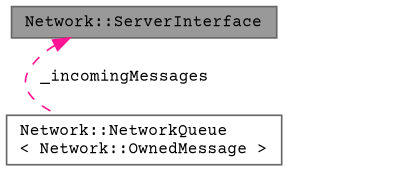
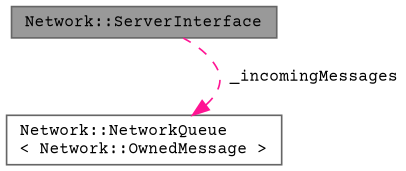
edge "Network::NetworkQueue < Network::OwnedMessage >" -> "Network::ServerInterface": reversed
